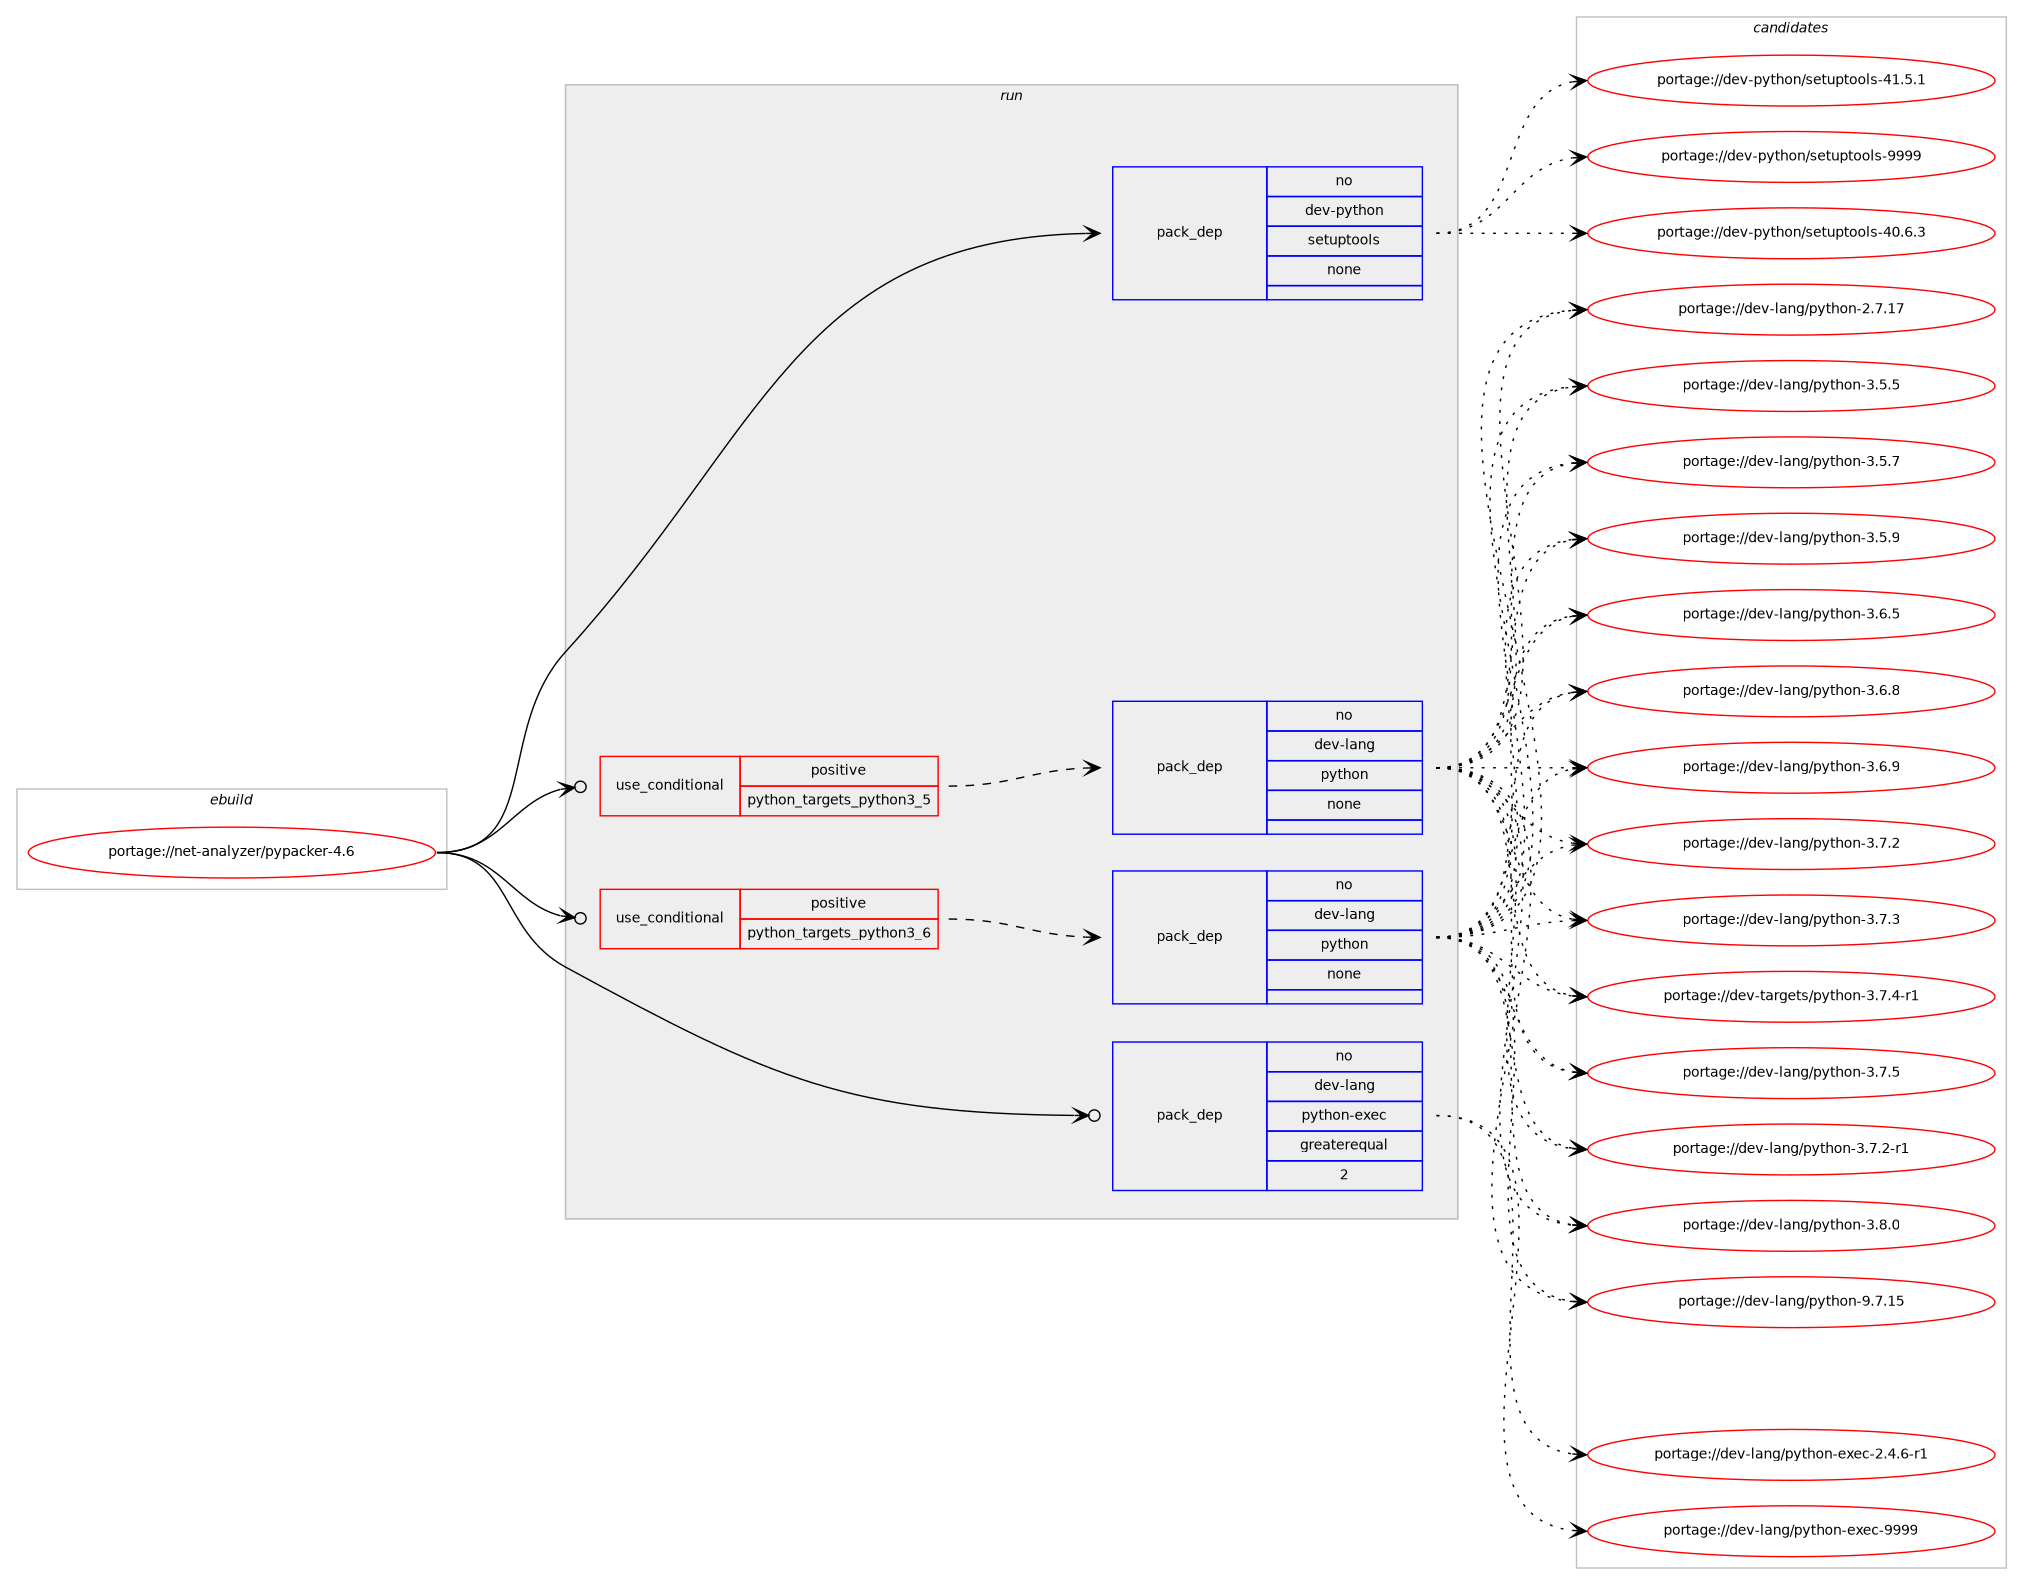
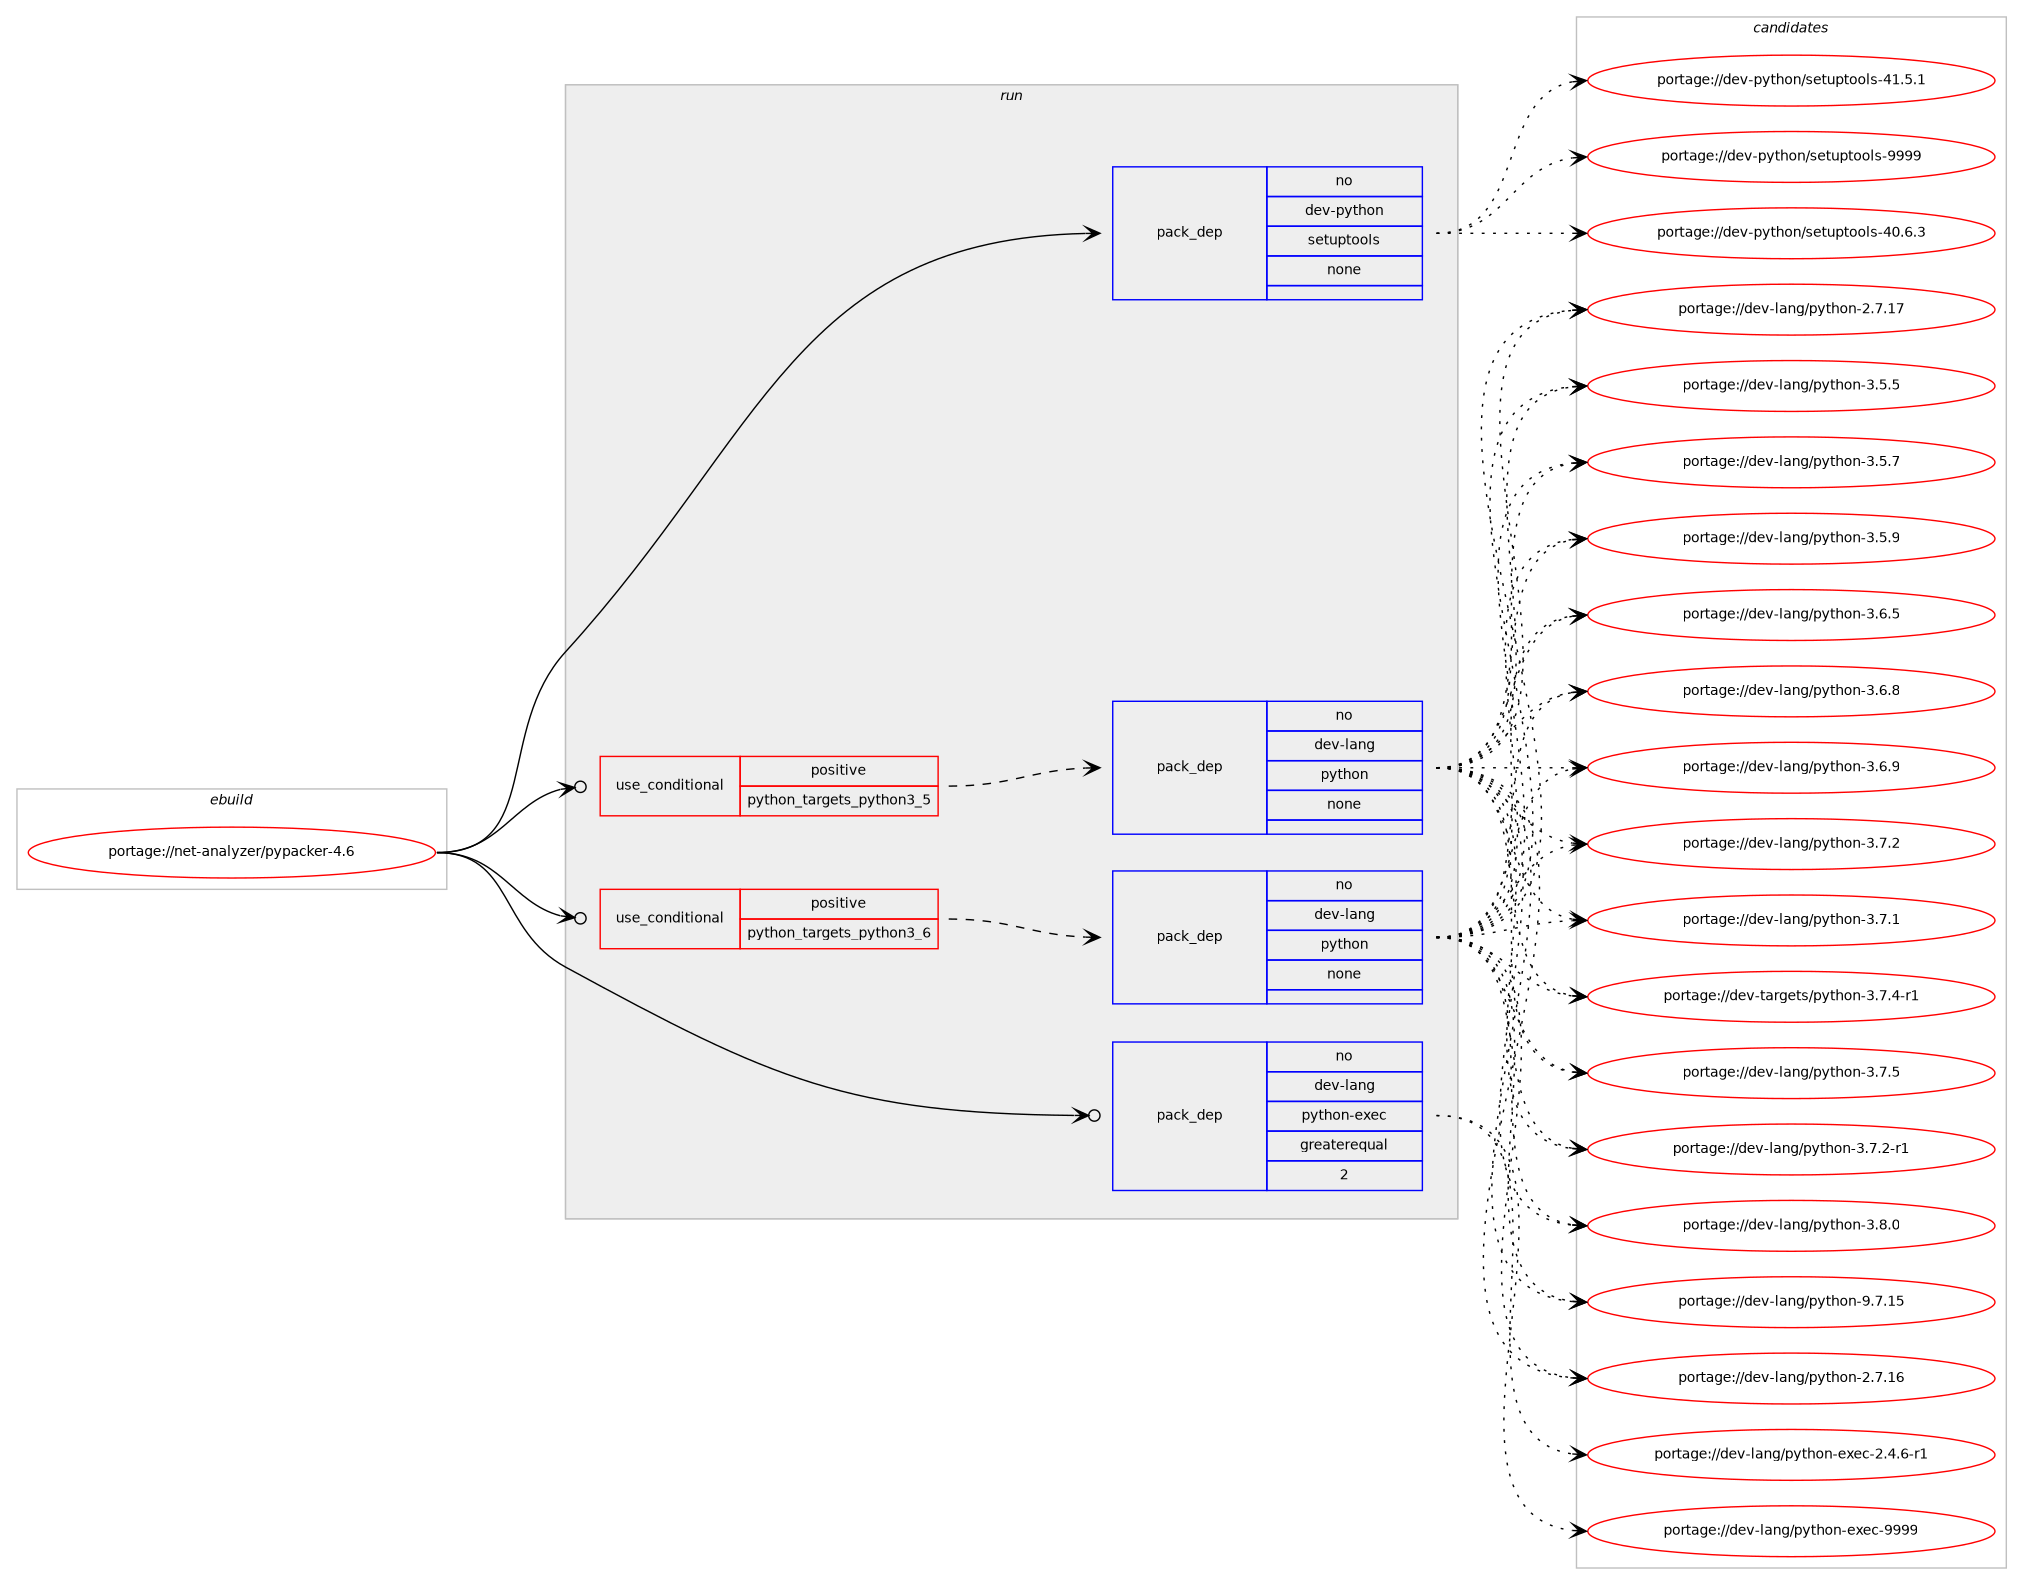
node "portage://dev-lang/python-3.7.3": label "portage://dev-lang/python-3.7.3" -> "portage://dev-lang/python-3.7.1"
node "portage://dev-lang/python-2.7.16": added
